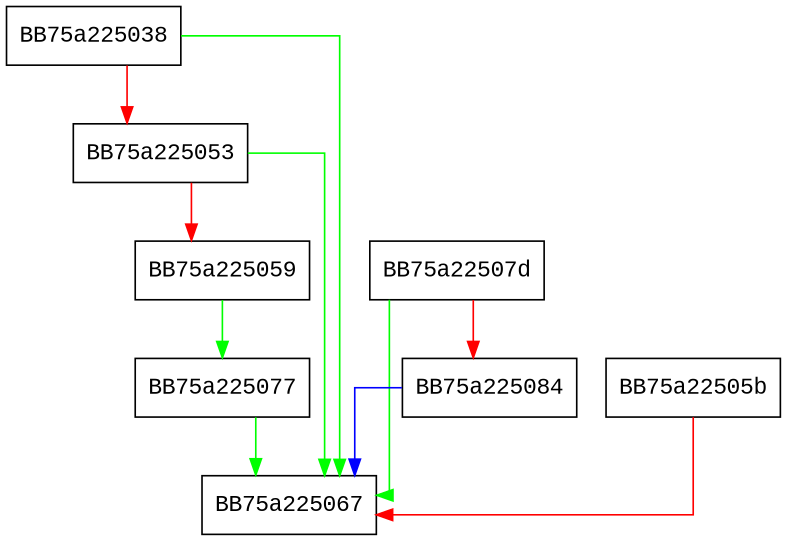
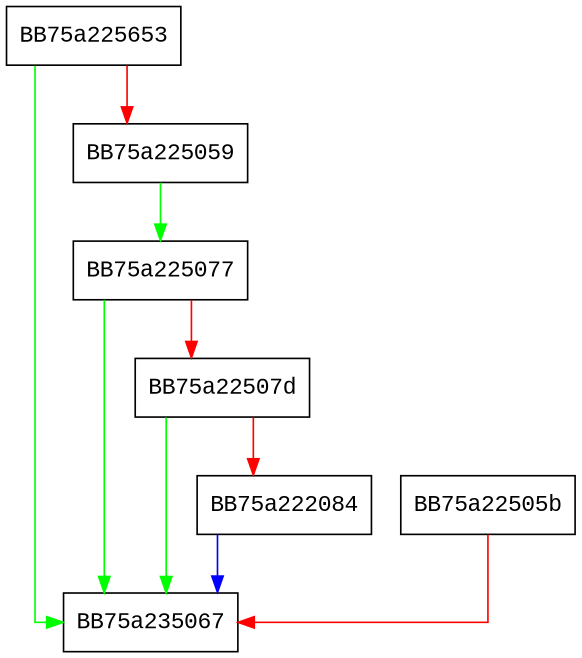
node "BB75a225038": removed
node "BB75a225053": label "BB75a225053" -> "BB75a225653"
edge "BB75a225077" -> "BB75a22507d": added
node "BB75a225084": label "BB75a225084" -> "BB75a222084"
node "BB75a225067": label "BB75a225067" -> "BB75a235067"
